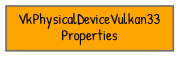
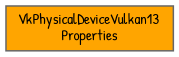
node "VkPhysicalDeviceVulkan33 Properties": label "VkPhysicalDeviceVulkan33 Properties" -> "VkPhysicalDeviceVulkan13 Properties"
